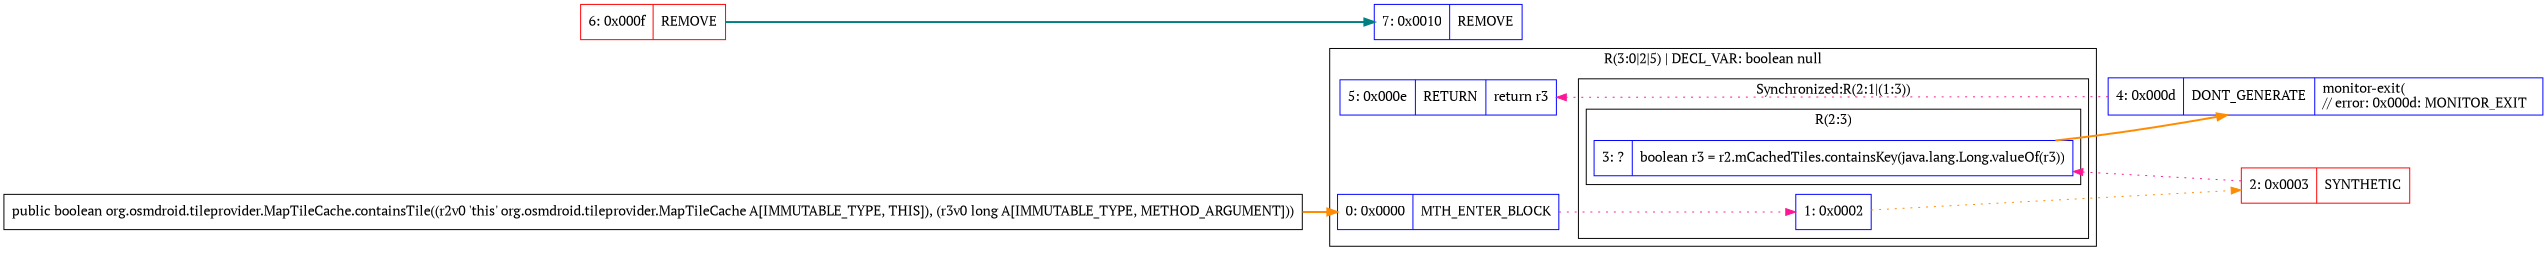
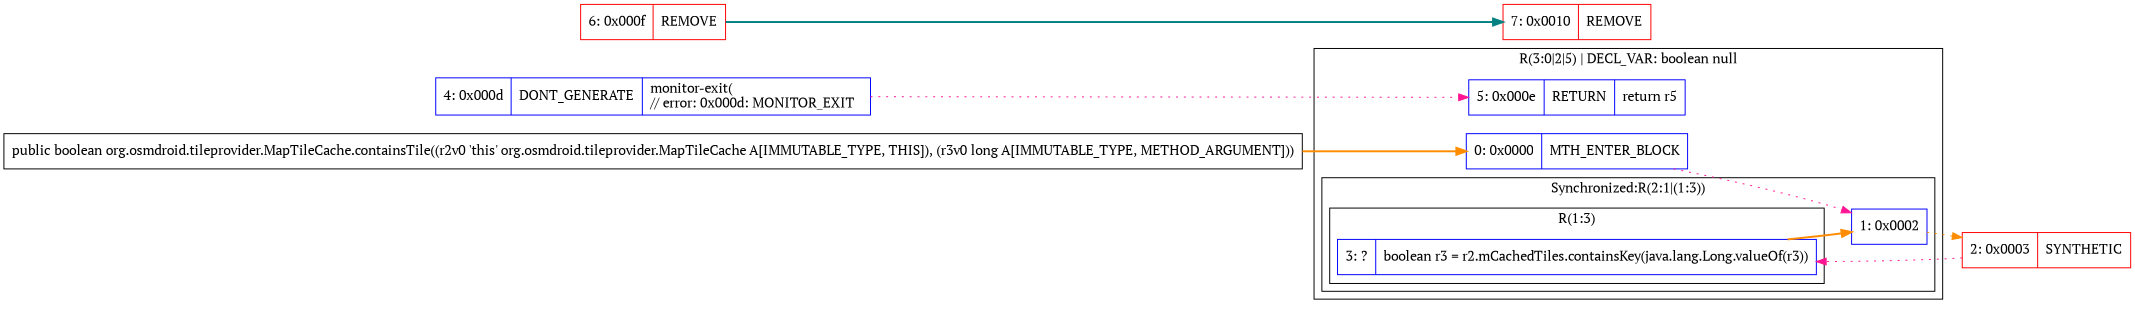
node "7: 0x0010": color blue -> red
node "5: 0x000e": text "return r3" -> "return r5"
cluster "R(2:3)": label "R(2:3)" -> "R(1:3)"
edge "3: ?" -> "4: 0x000d": now "3: ?" -> "1: 0x0002"
